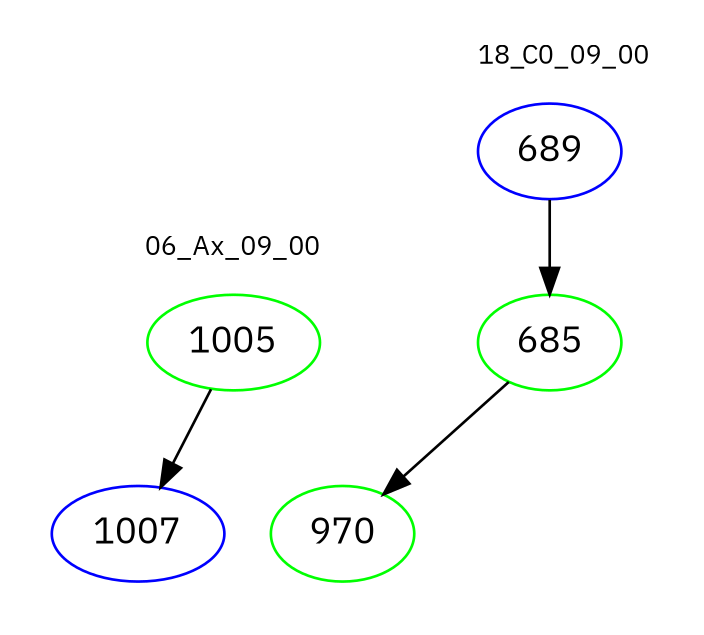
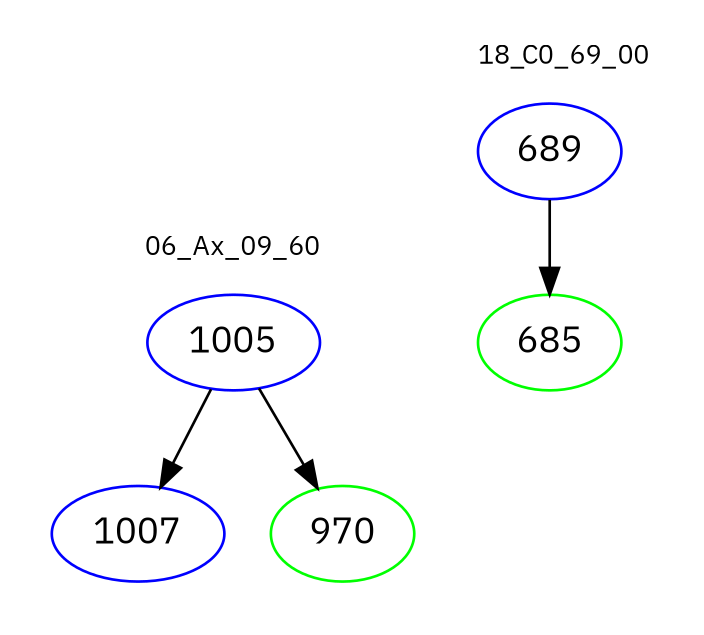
cluster "18_C0_09_00": label "18_C0_09_00" -> "18_C0_69_00"
cluster "06_Ax_09_00": label "06_Ax_09_00" -> "06_Ax_09_60"
node "1005": color green -> blue
edge "685" -> "970": now "1005" -> "970"
